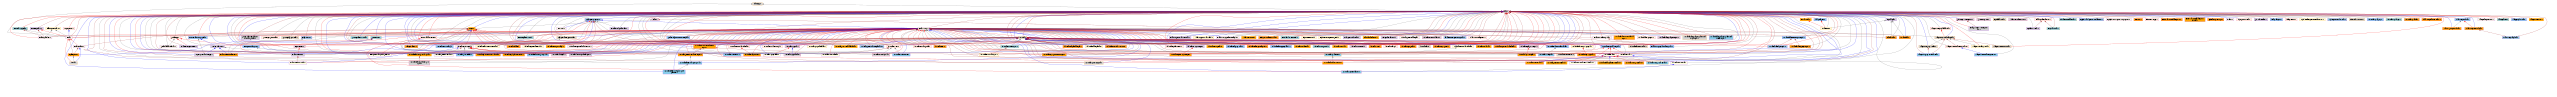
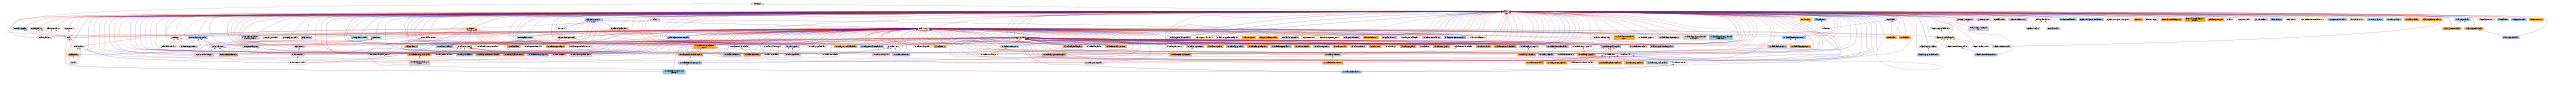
node "DoOnceMultiInput.h": label "DoOnceMultiInput.h" -> "IOutlinerColumn.h"
node "K2Node_ComponentBoundEvent.h": label "K2Node_ComponentBoundEvent.h" -> "K2Select_ComponentBoundEvent.h"
